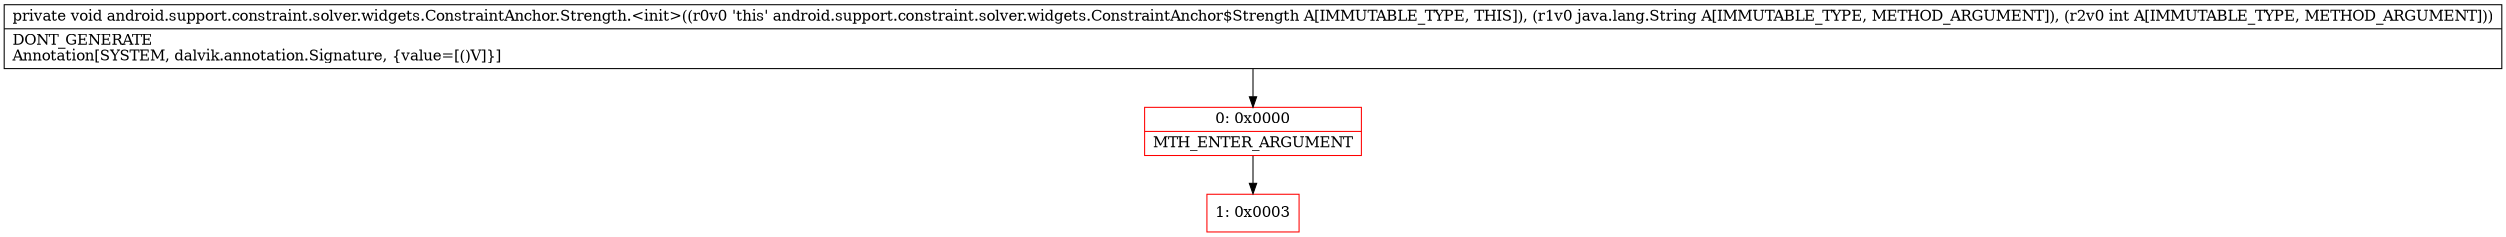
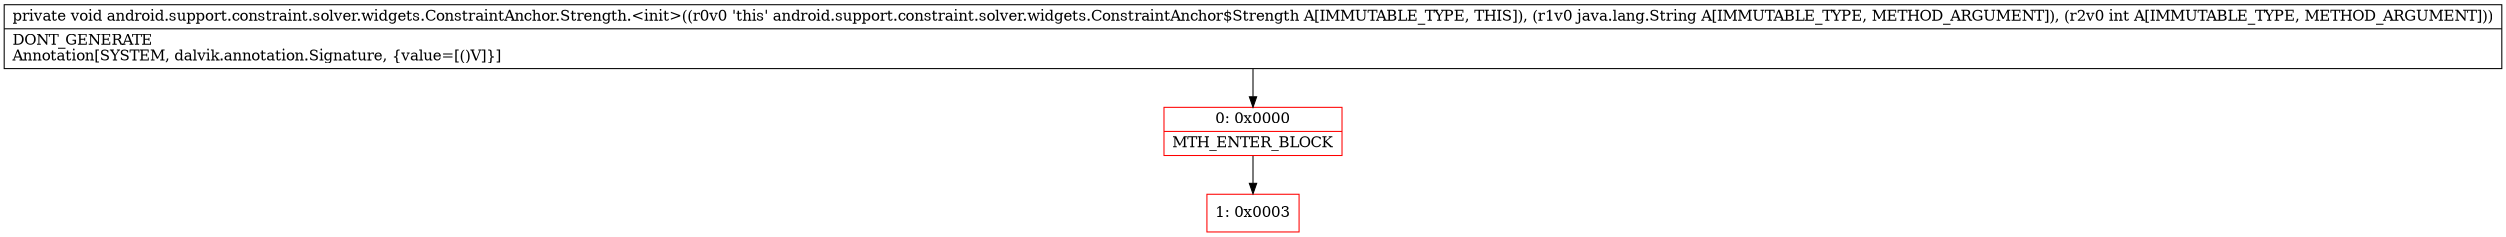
node "0: 0x0000": text "MTH_ENTER_ARGUMENT" -> "MTH_ENTER_BLOCK"
